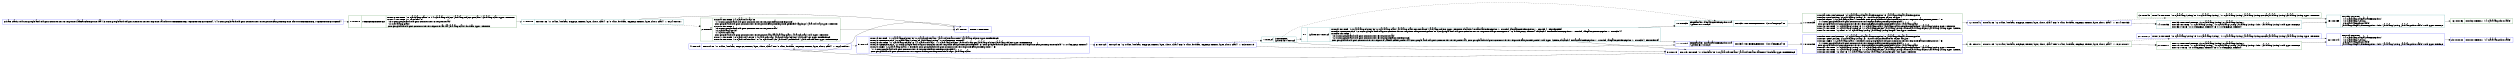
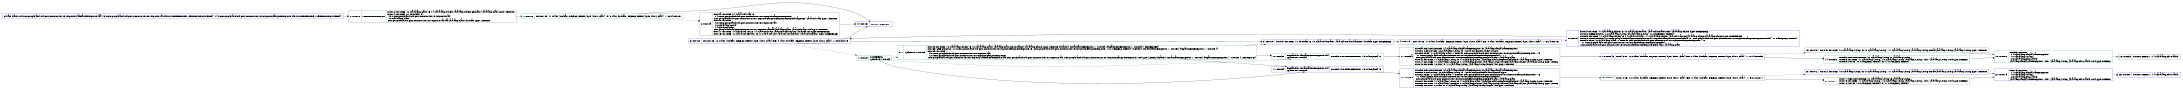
edge "4: 0x001d" -> "24: 0x0081": now "6: 0x002d" -> "24: 0x0081"
edge "6: 0x002d" -> "7: 0x002f": arrowhead box -> normal
